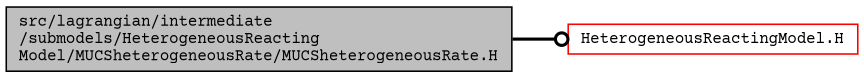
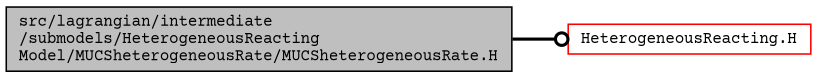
node "HeterogeneousReactingModel.H": label "HeterogeneousReactingModel.H" -> "HeterogeneousReacting.H"
